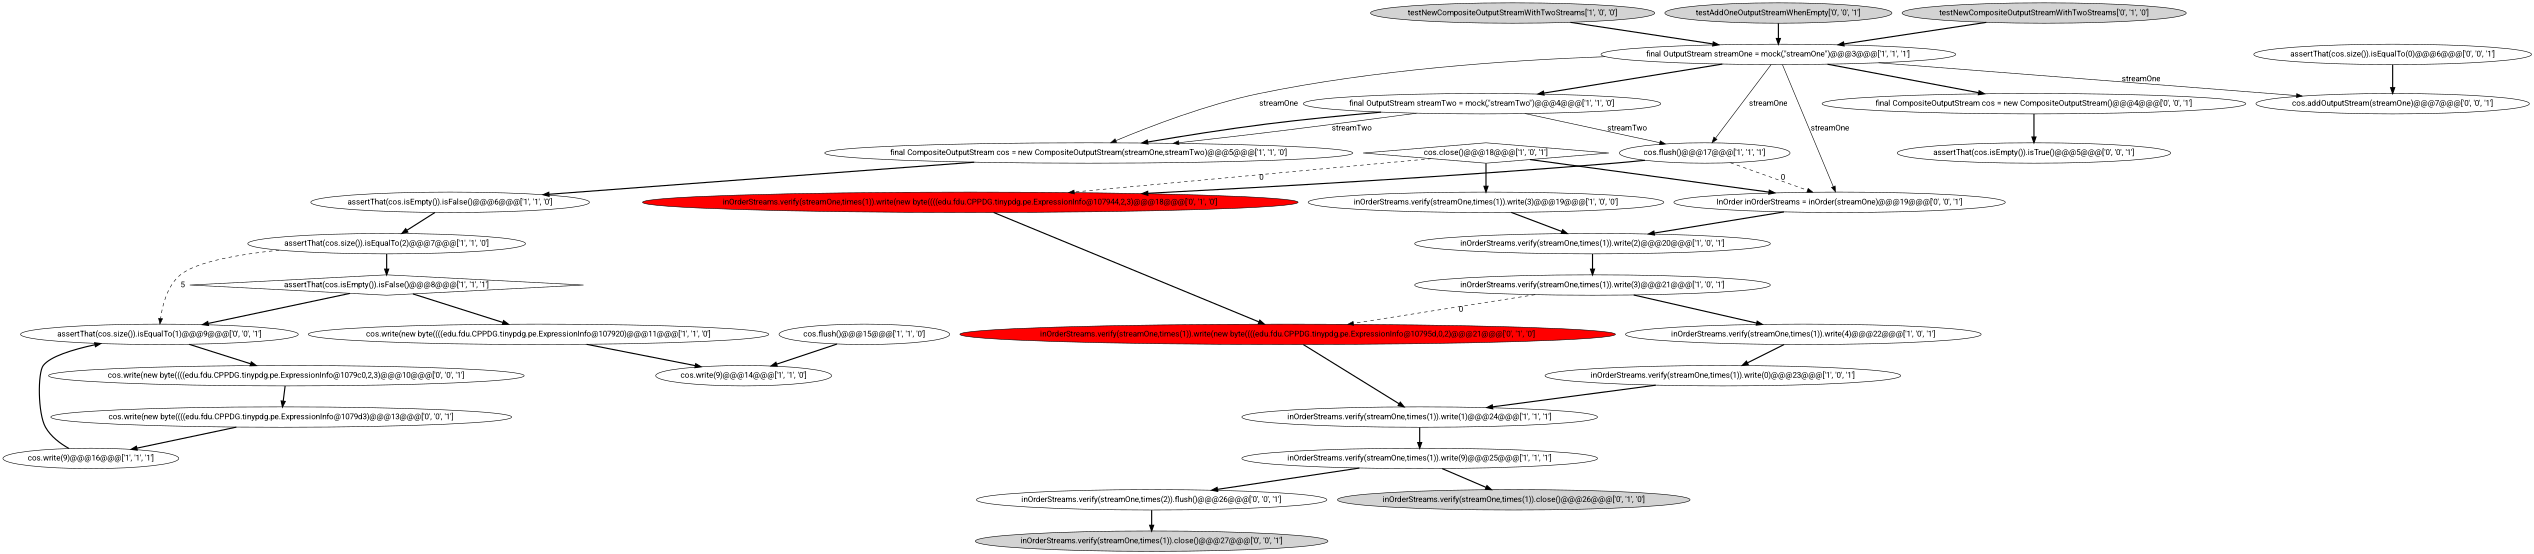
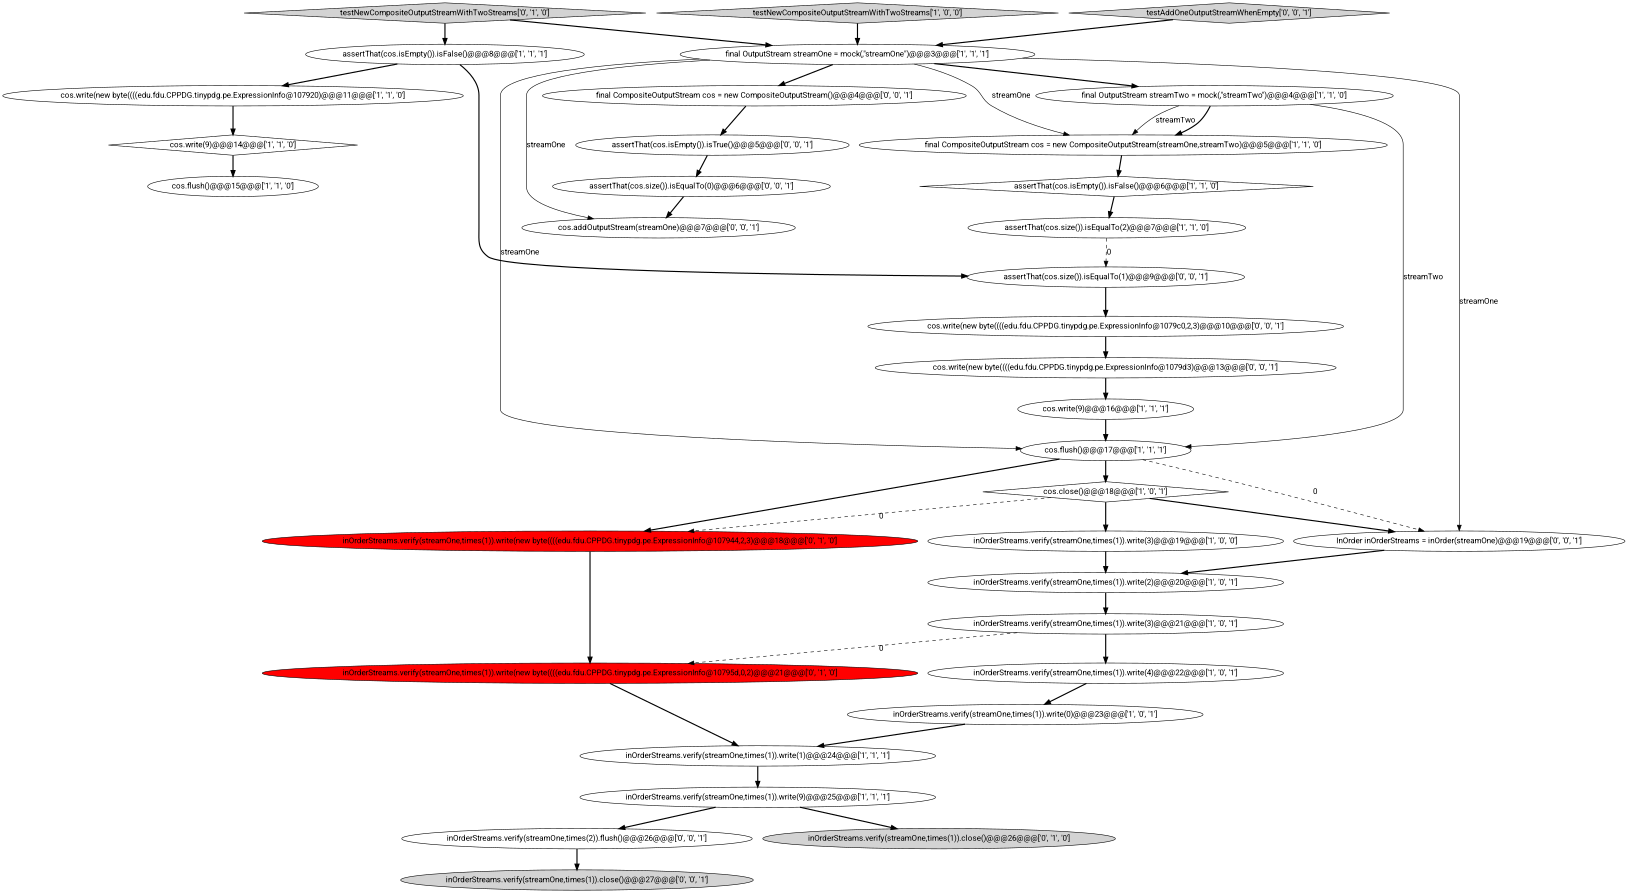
node "testNewCompositeOutputStreamWithTwoStreams['1', '0', '0']": shape ellipse -> diamond
node "testAddOneOutputStreamWhenEmpty['0', '0', '1']": shape ellipse -> diamond
node "testNewCompositeOutputStreamWithTwoStreams['0', '1', '0']": shape ellipse -> diamond
edge "assertThat(cos.isEmpty()).isTrue()@@@5@@@['0', '0', '1']" -> "assertThat(cos.size()).isEqualTo(0)@@@6@@@['0', '0', '1']": added
node "assertThat(cos.isEmpty()).isFalse()@@@6@@@['1', '1', '0']": shape ellipse -> diamond
edge "assertThat(cos.size()).isEqualTo(2)@@@7@@@['1', '1', '0']" -> "assertThat(cos.isEmpty()).isFalse()@@@8@@@['1', '1', '1']": now "testNewCompositeOutputStreamWithTwoStreams['0', '1', '0']" -> "assertThat(cos.isEmpty()).isFalse()@@@8@@@['1', '1', '1']"
edge "assertThat(cos.size()).isEqualTo(2)@@@7@@@['1', '1', '0']" -> "assertThat(cos.size()).isEqualTo(1)@@@9@@@['0', '0', '1']": label "5" -> "0"
node "assertThat(cos.isEmpty()).isFalse()@@@8@@@['1', '1', '1']": shape diamond -> ellipse
edge "cos.flush()@@@15@@@['1', '1', '0']" -> "cos.write(9)@@@14@@@['1', '1', '0']": reversed
node "cos.write(9)@@@14@@@['1', '1', '0']": shape ellipse -> diamond
edge "cos.write(9)@@@16@@@['1', '1', '1']" -> "assertThat(cos.size()).isEqualTo(1)@@@9@@@['0', '0', '1']": now "cos.write(9)@@@16@@@['1', '1', '1']" -> "cos.flush()@@@17@@@['1', '1', '1']"
edge "cos.flush()@@@17@@@['1', '1', '1']" -> "cos.close()@@@18@@@['1', '0', '1']": added
